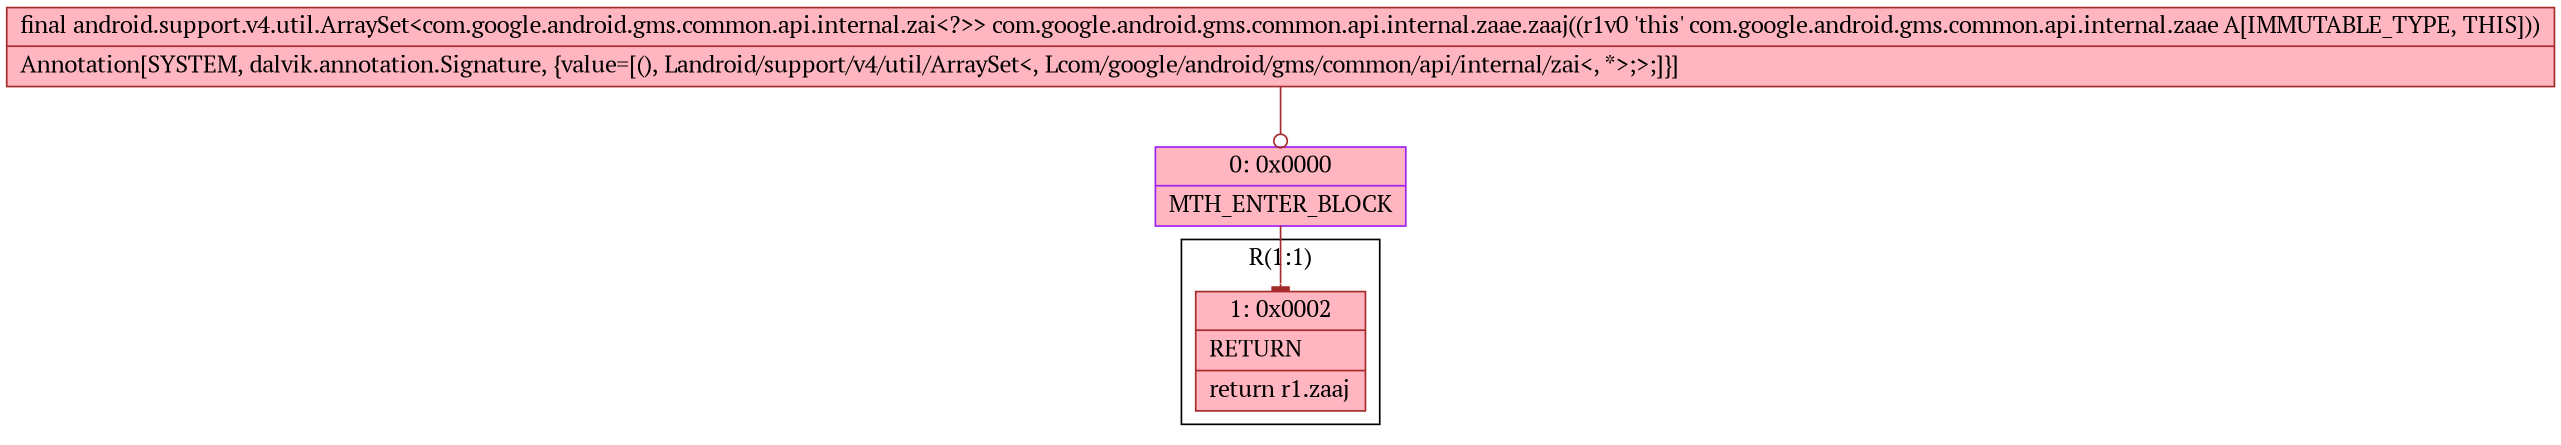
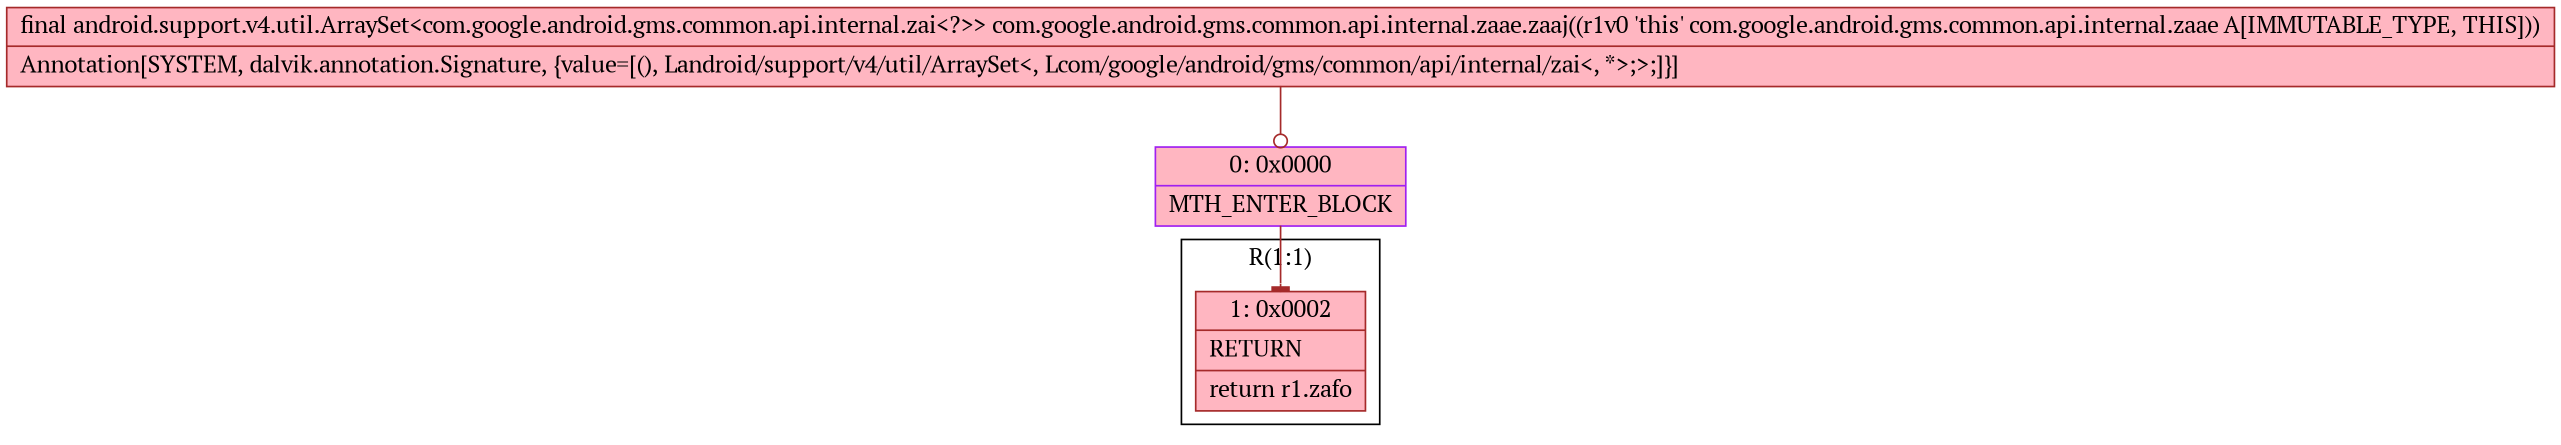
node "1: 0x0002": text "return r1.zaaj" -> "return r1.zafo"
